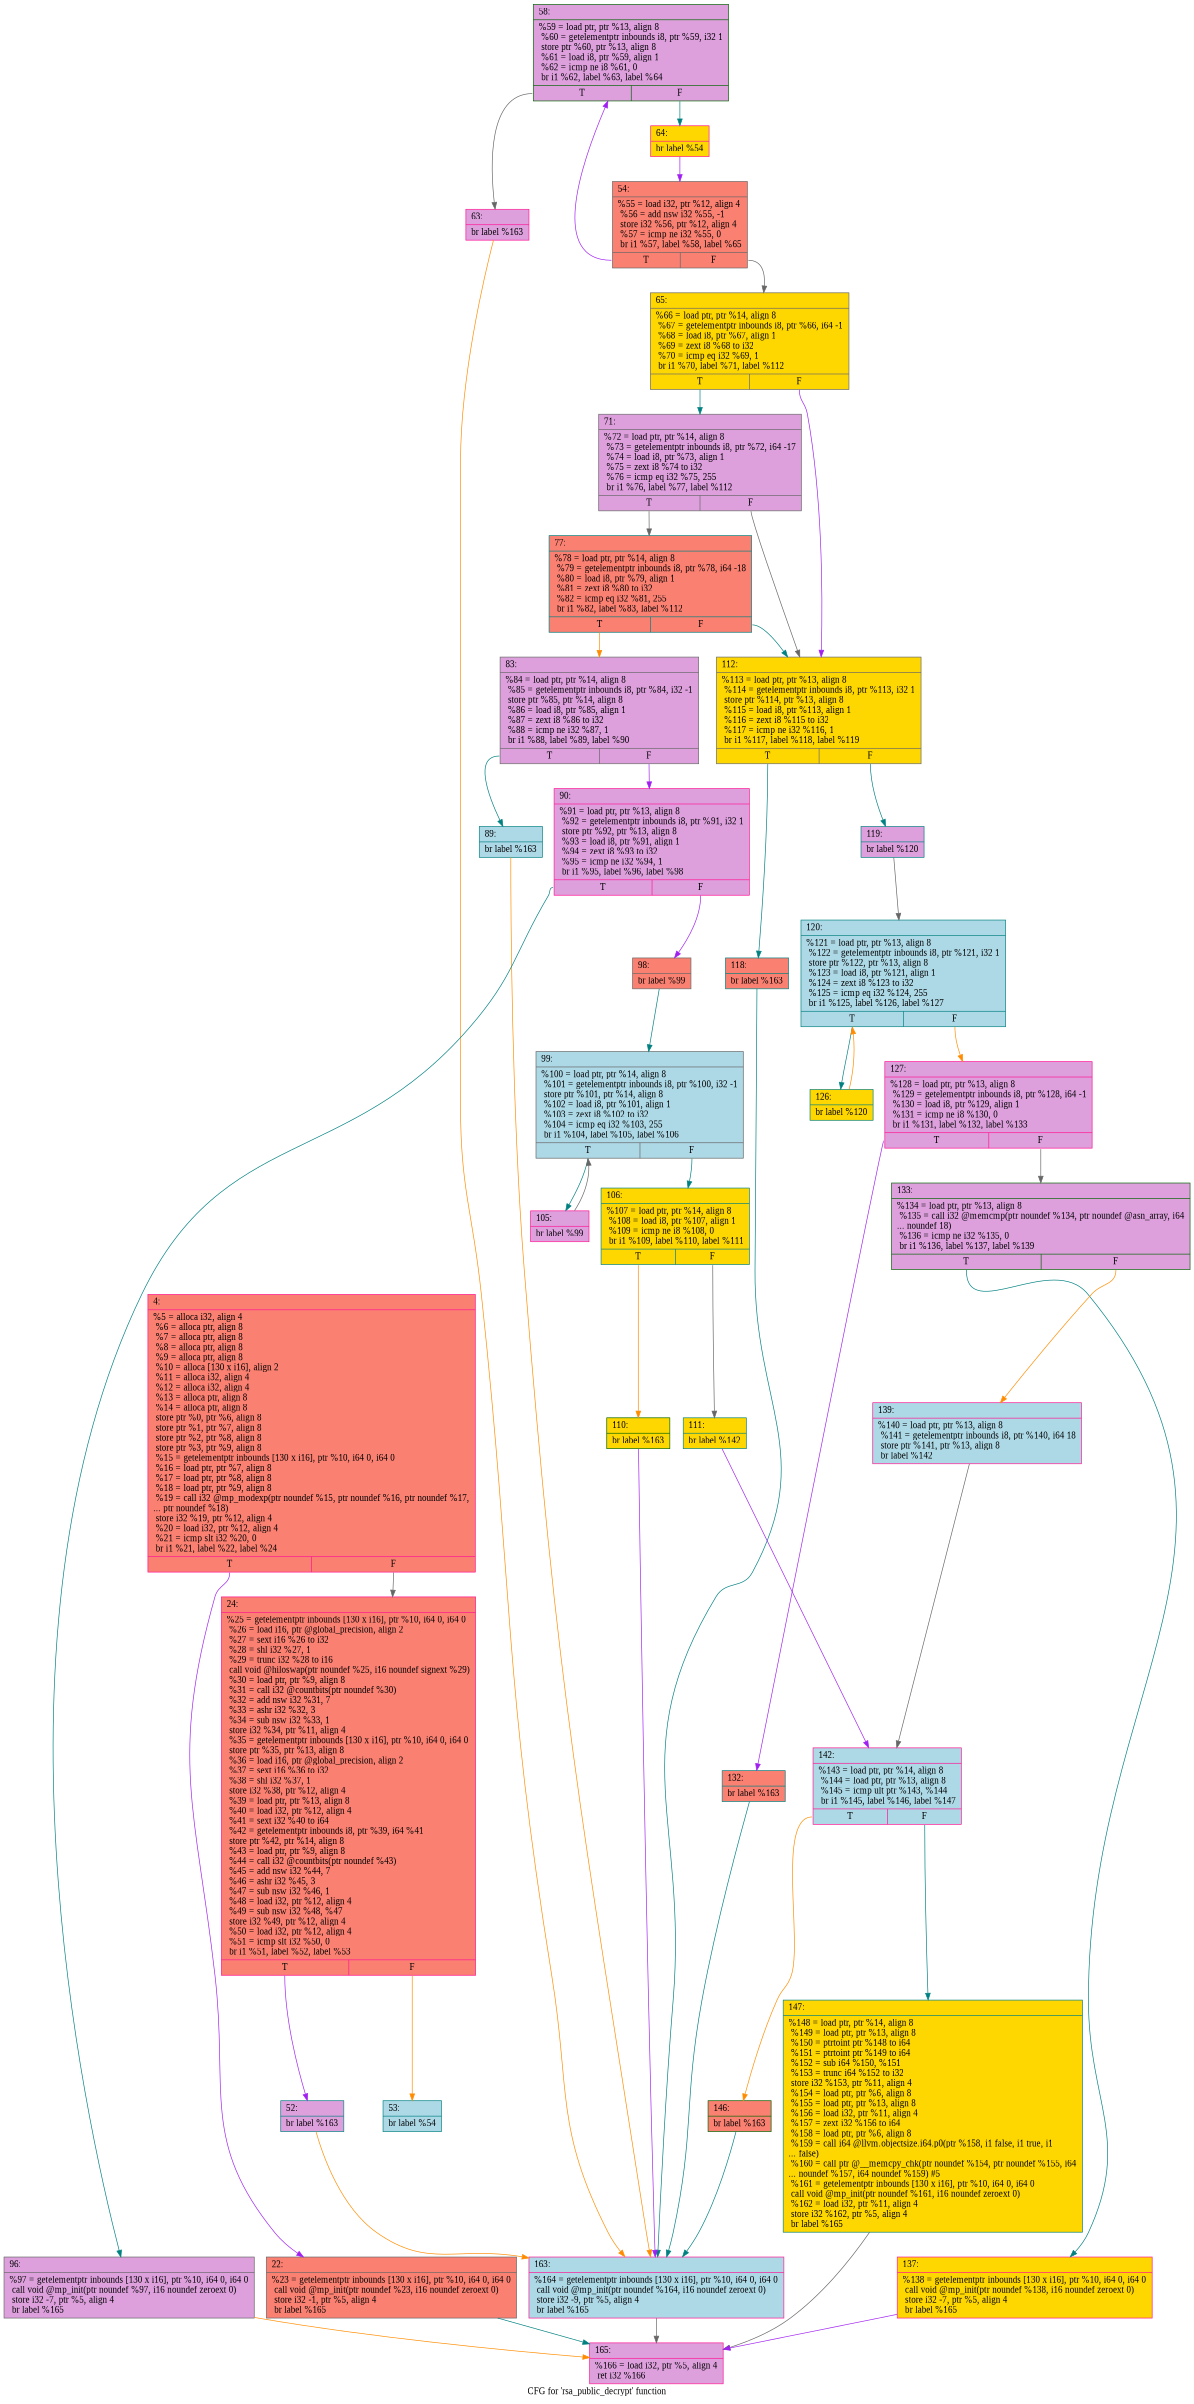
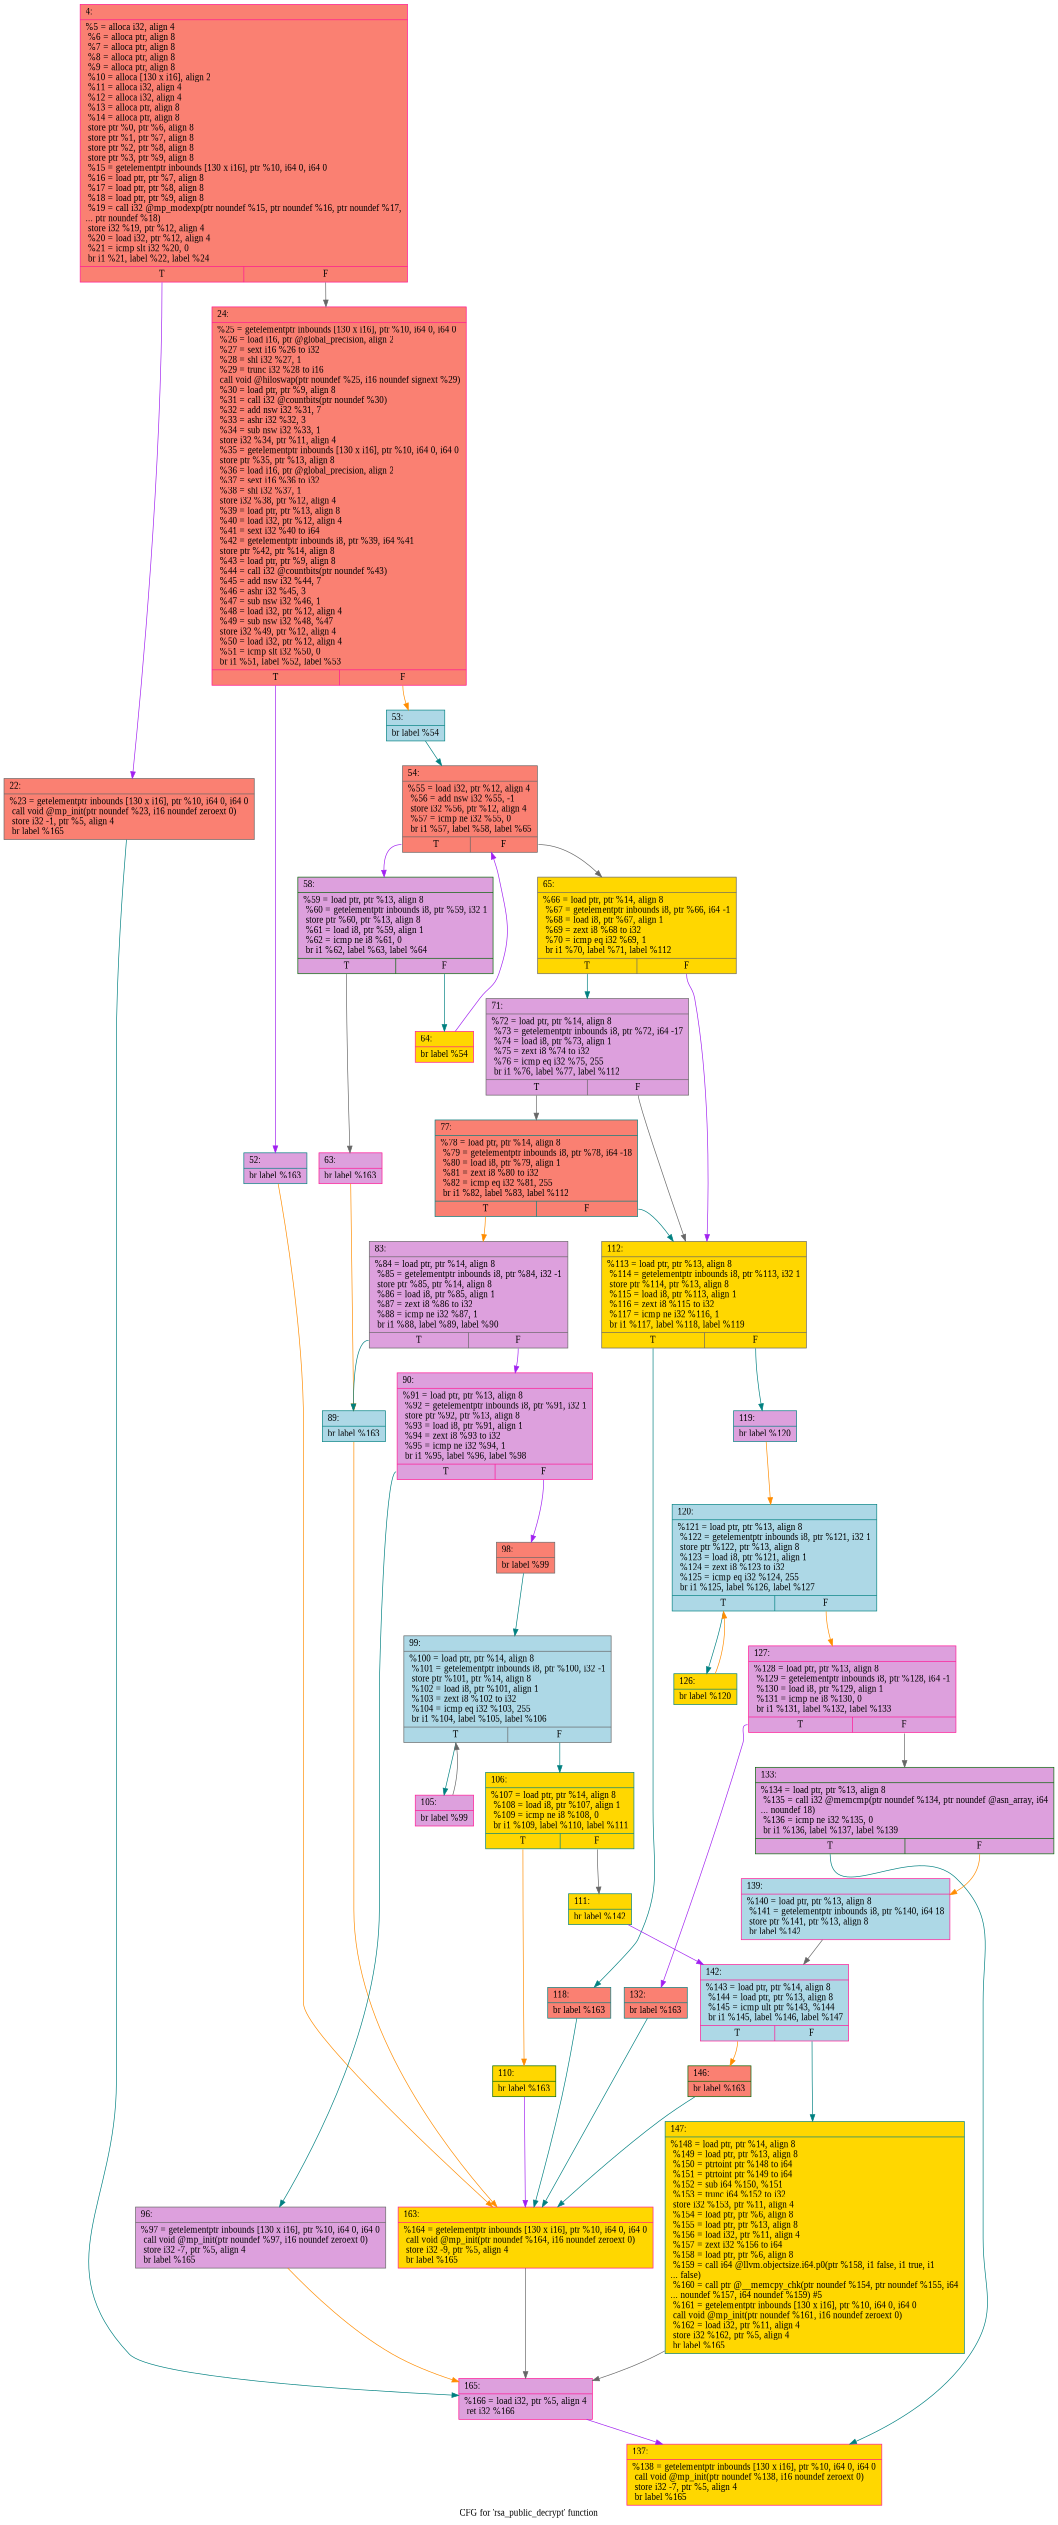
edge "53:" -> "54:": added
edge "119:" -> "120:": color gray40 -> darkorange
edge "63:" -> "163:": now "63:" -> "89:"
node "163:": fillcolor lightblue -> gold
edge "137:" -> "165:": reversed
